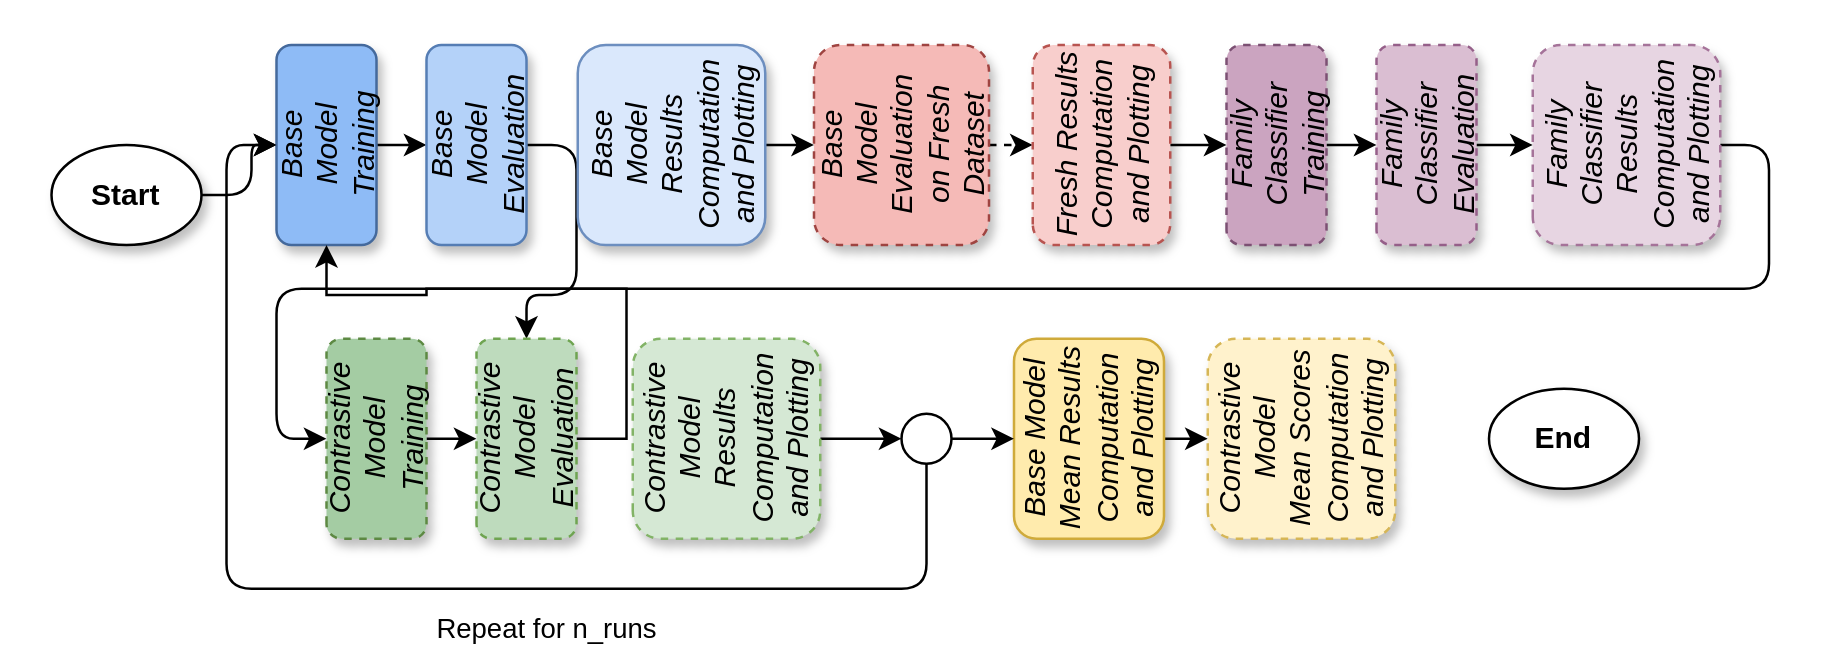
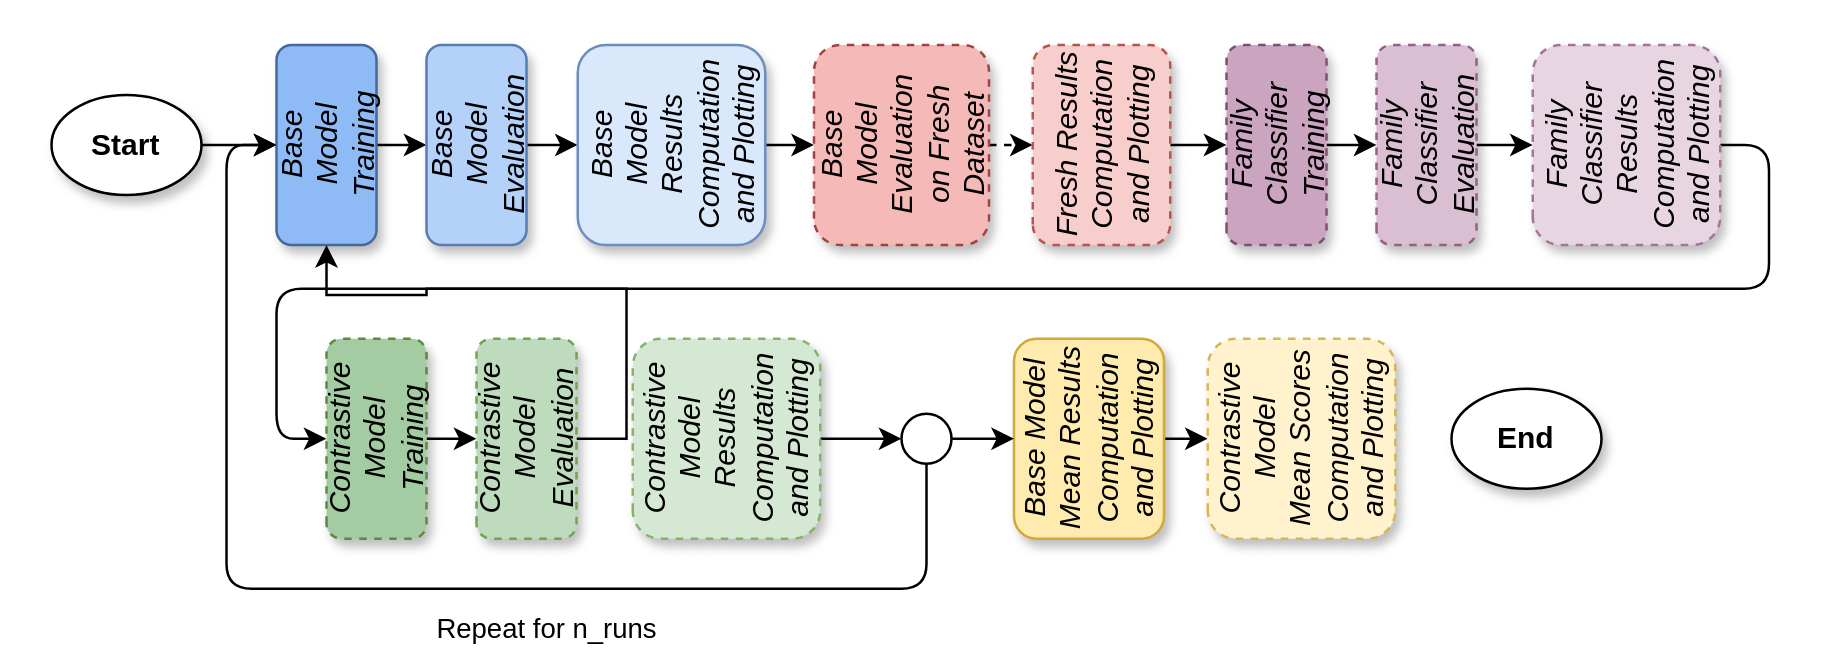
node "Start": moved (126, 195) -> (126, 145)
edge "Base Model Evaluation" -> "Contrastive Model Evaluation": now "Base Model Evaluation" -> "Base Model Results Computation and Plotting"
node "End": moved (1564, 439) -> (1526, 439)
